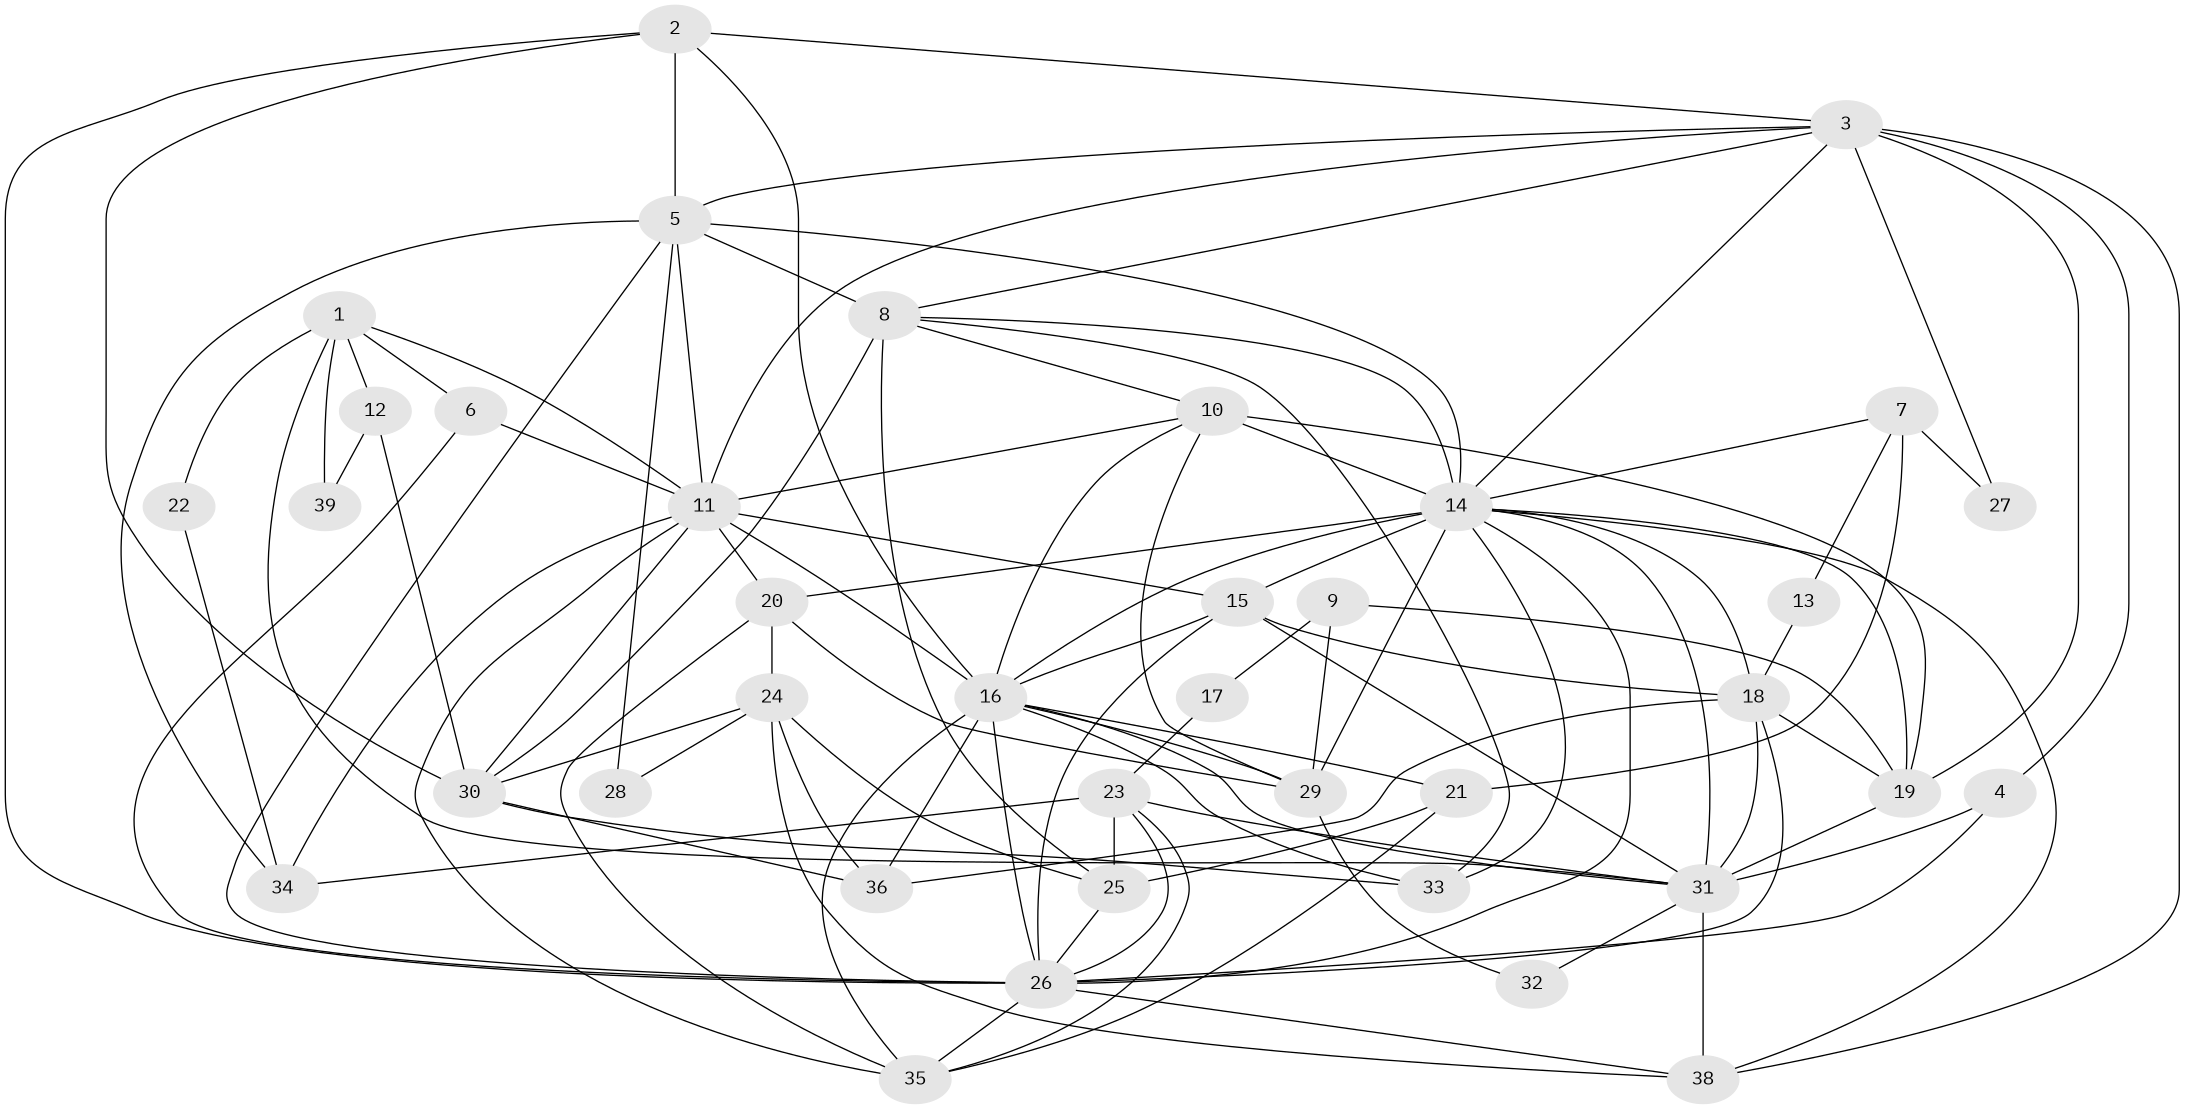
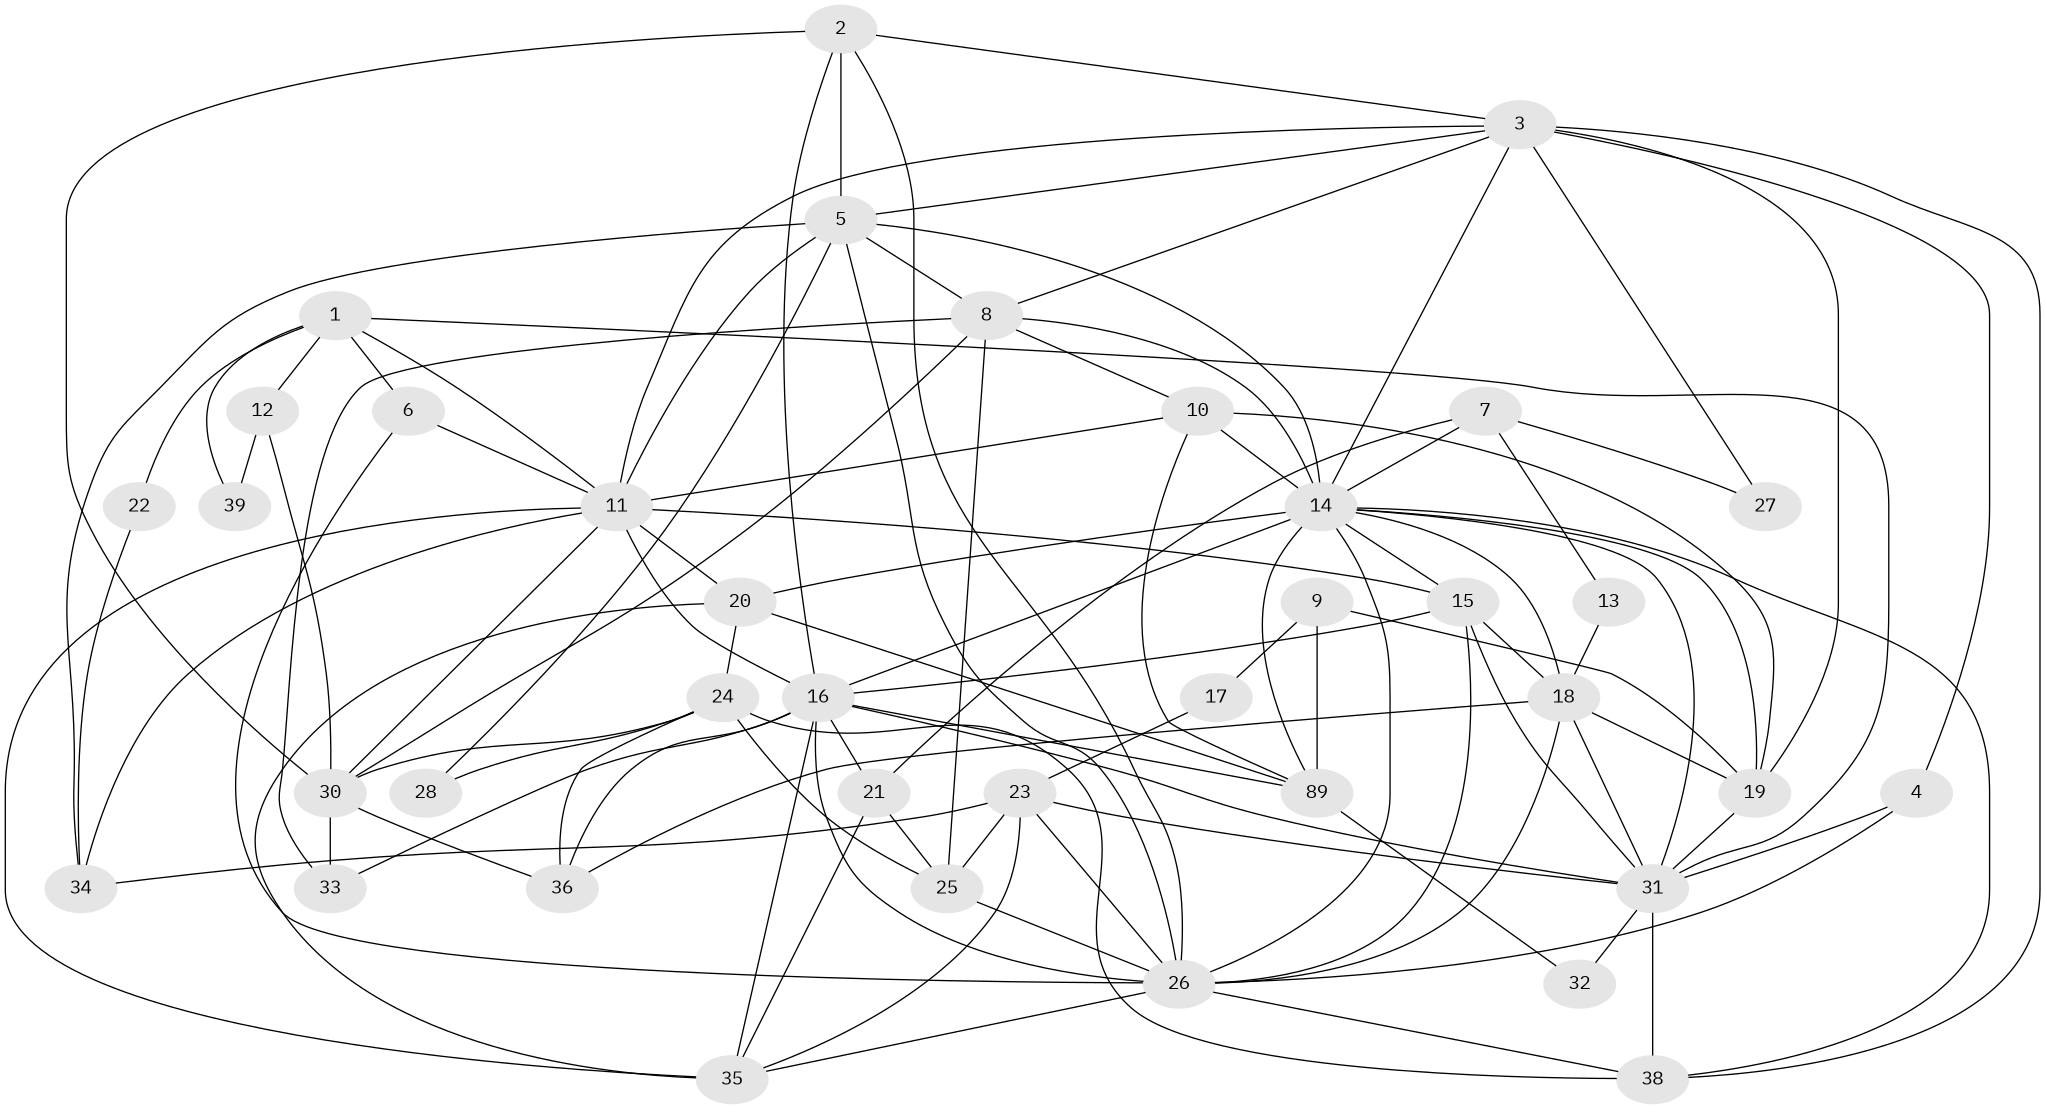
edge "10" -- "16": removed
edge "14" -- "33": removed
node "29": label "29" -> "89"
